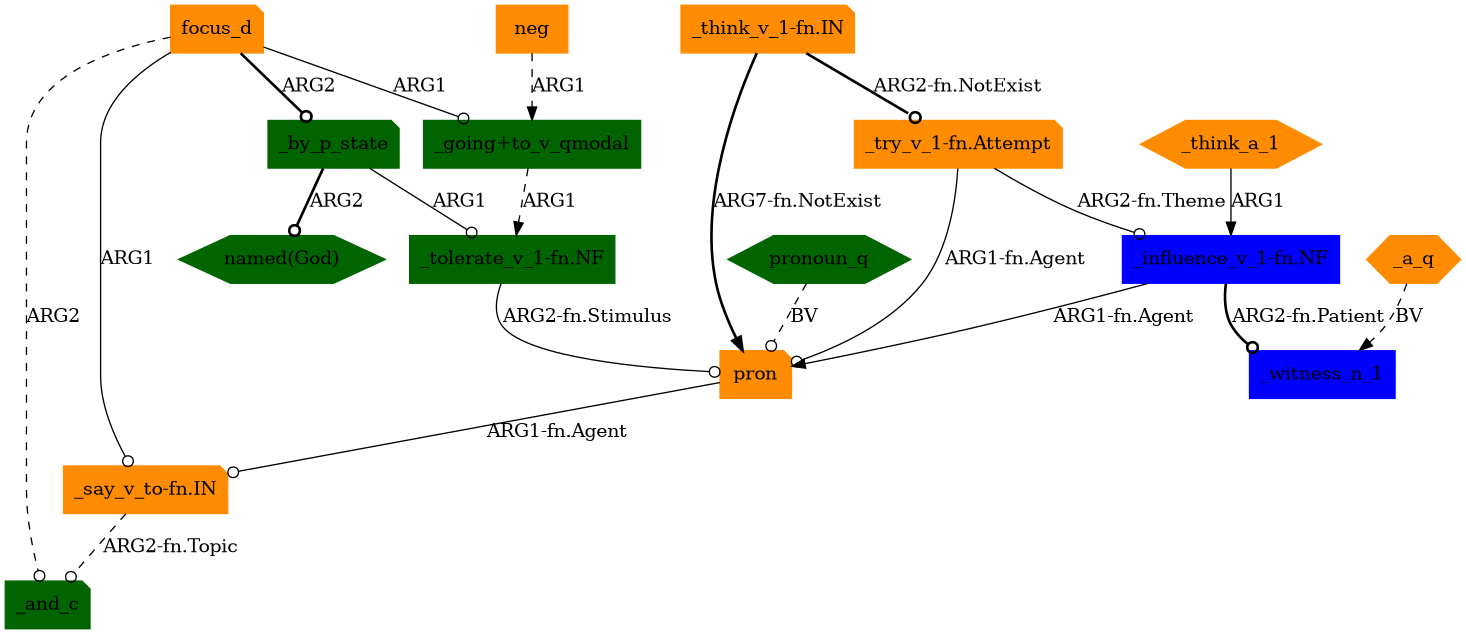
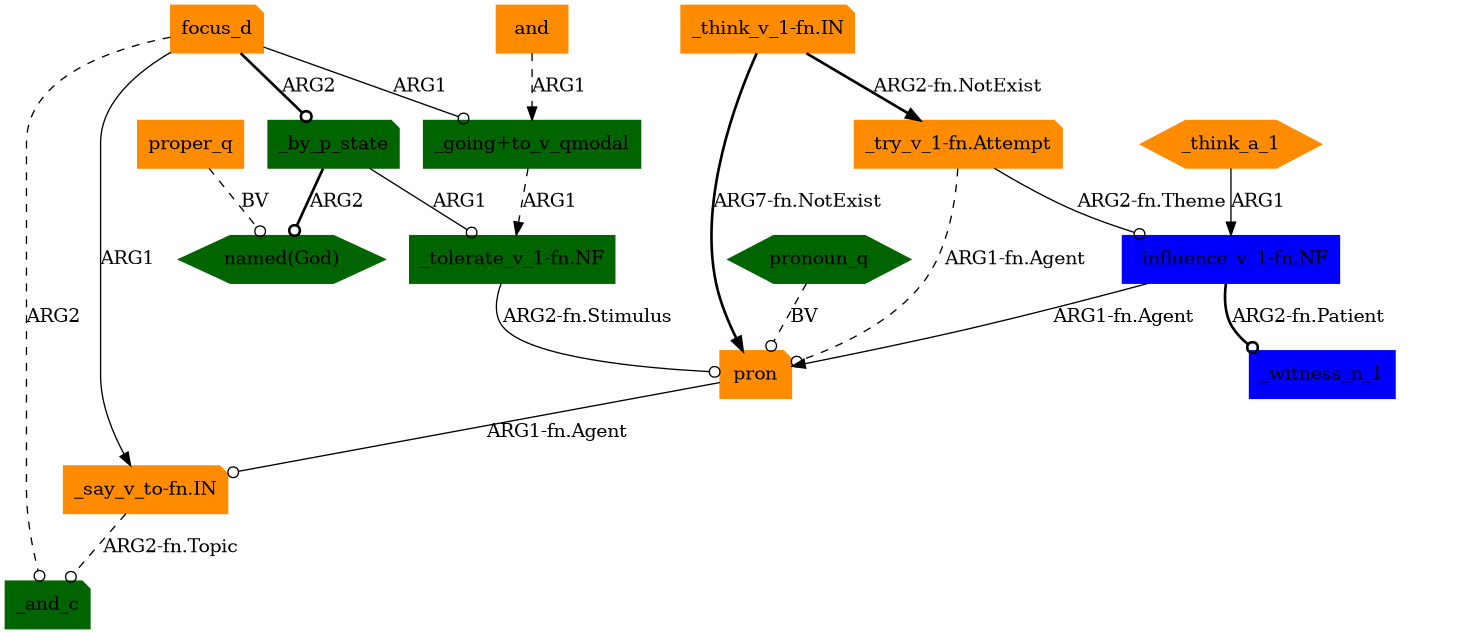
node "neg": label "neg" -> "and"
edge "_think_v_1-fn.IN" -> "_try_v_1-fn.Attempt": arrowhead odot -> normal
node "proper_q": added
edge "focus_d" -> "_say_v_to-fn.IN": arrowhead odot -> normal
node "_a_q": removed
edge "_try_v_1-fn.Attempt" -> "pron": style solid -> dashed
